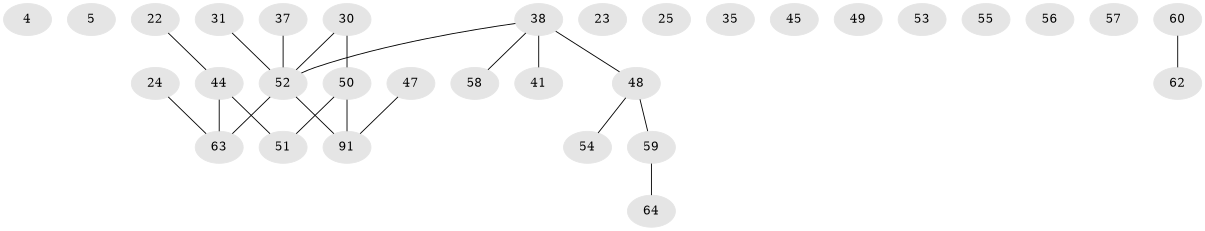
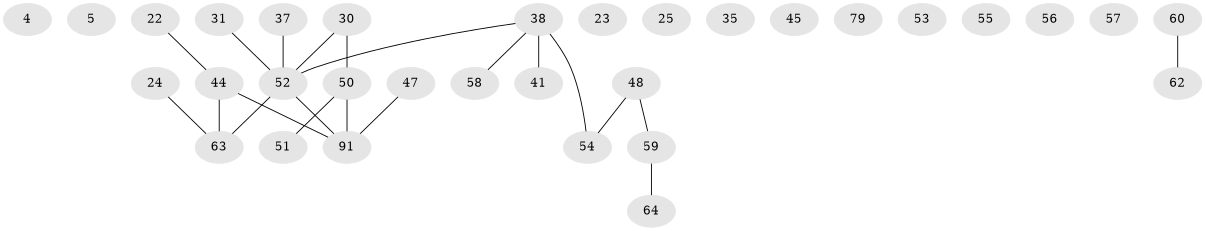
node "49": label "49" -> "79"
edge "38" -- "48": now "38" -- "54"
edge "44" -- "51": now "44" -- "91"
